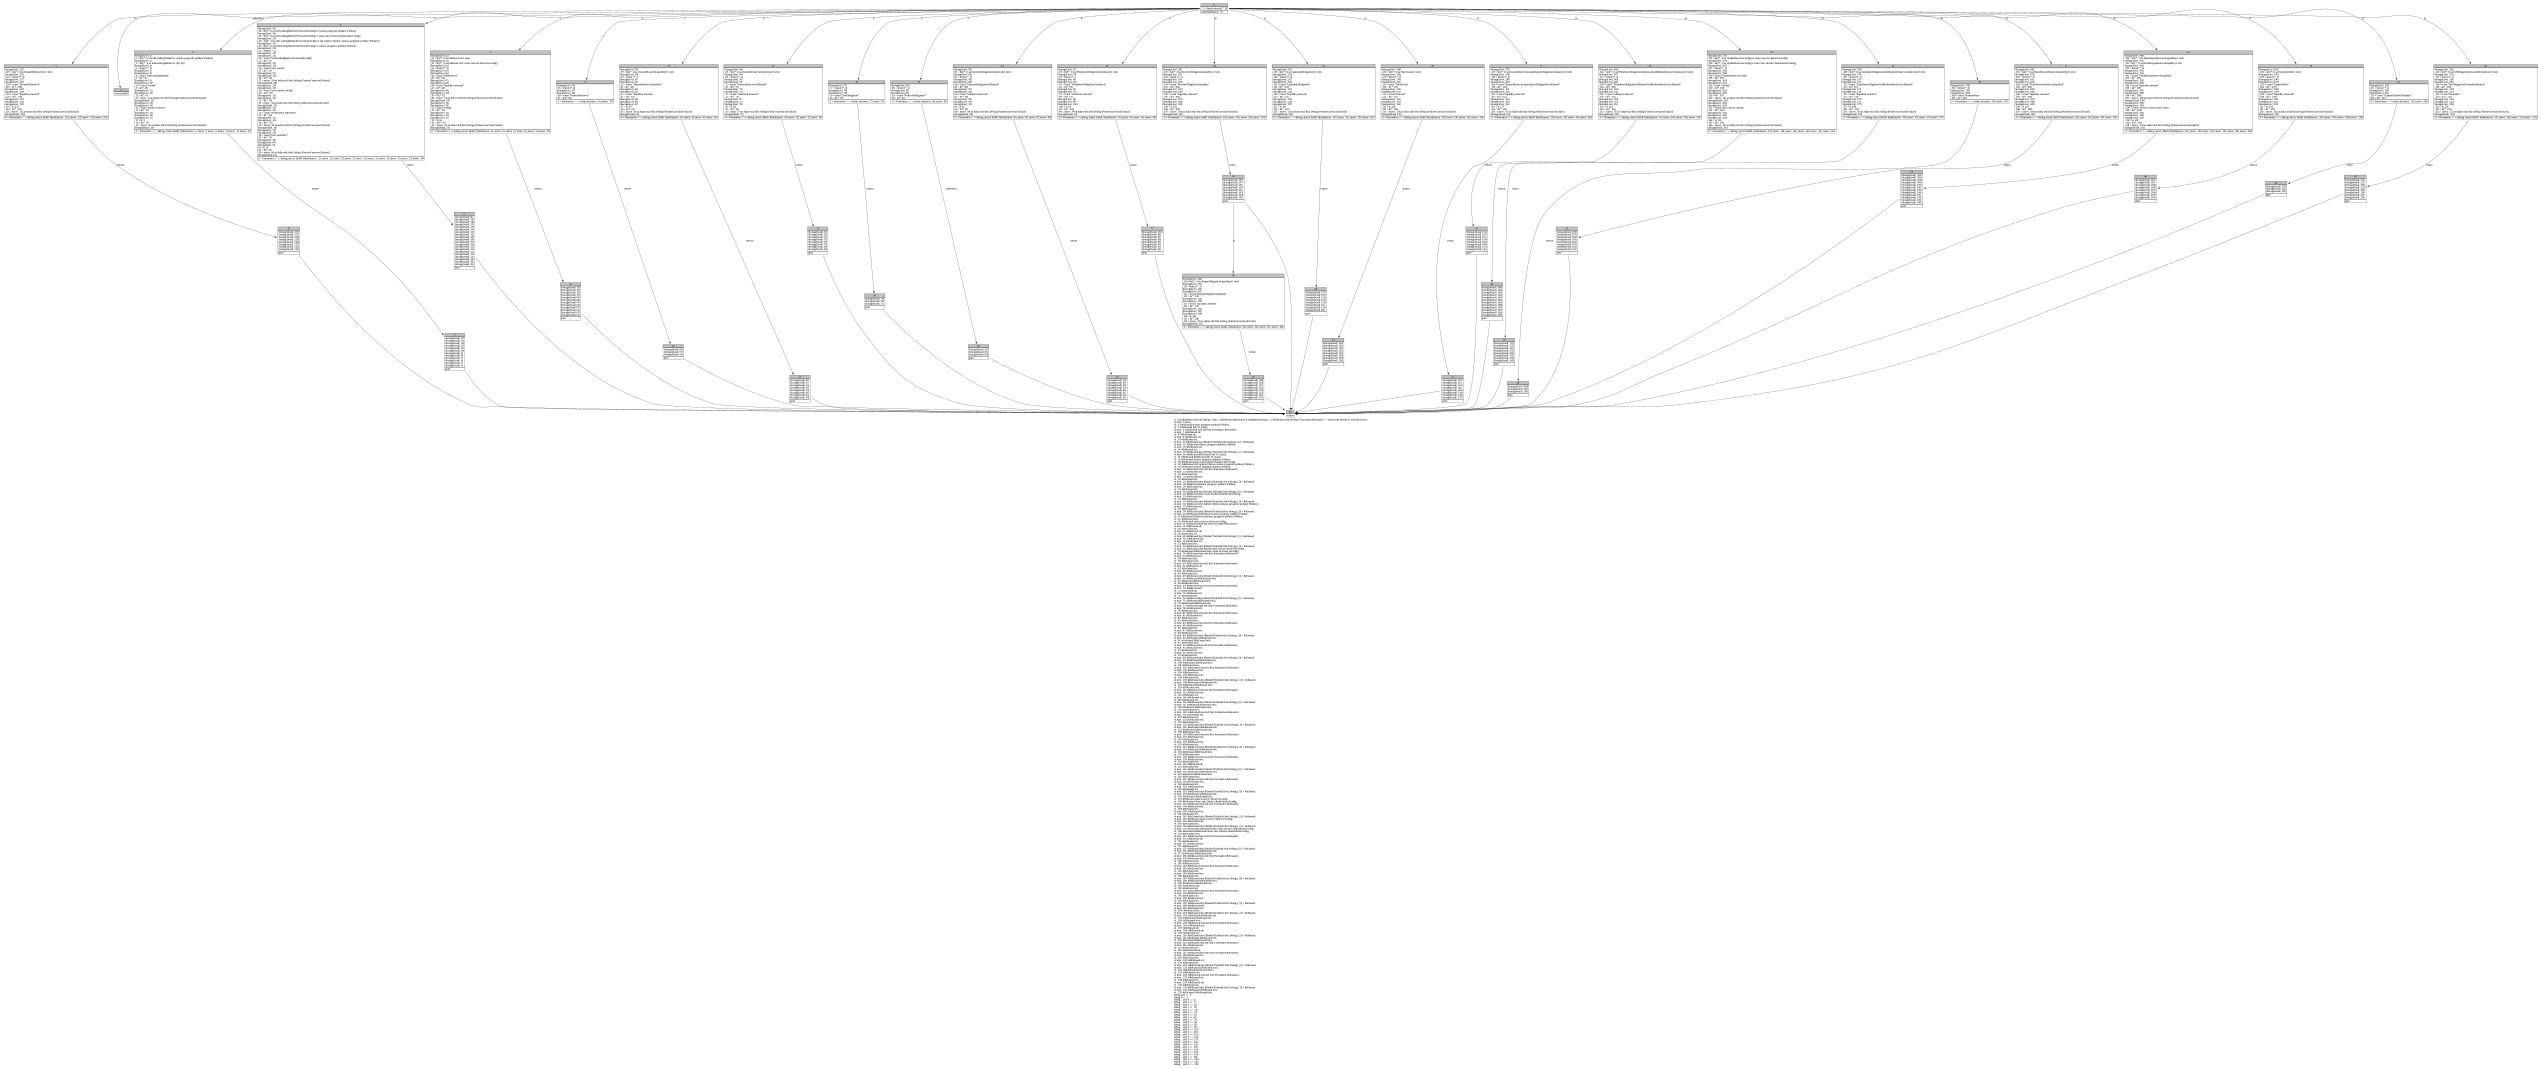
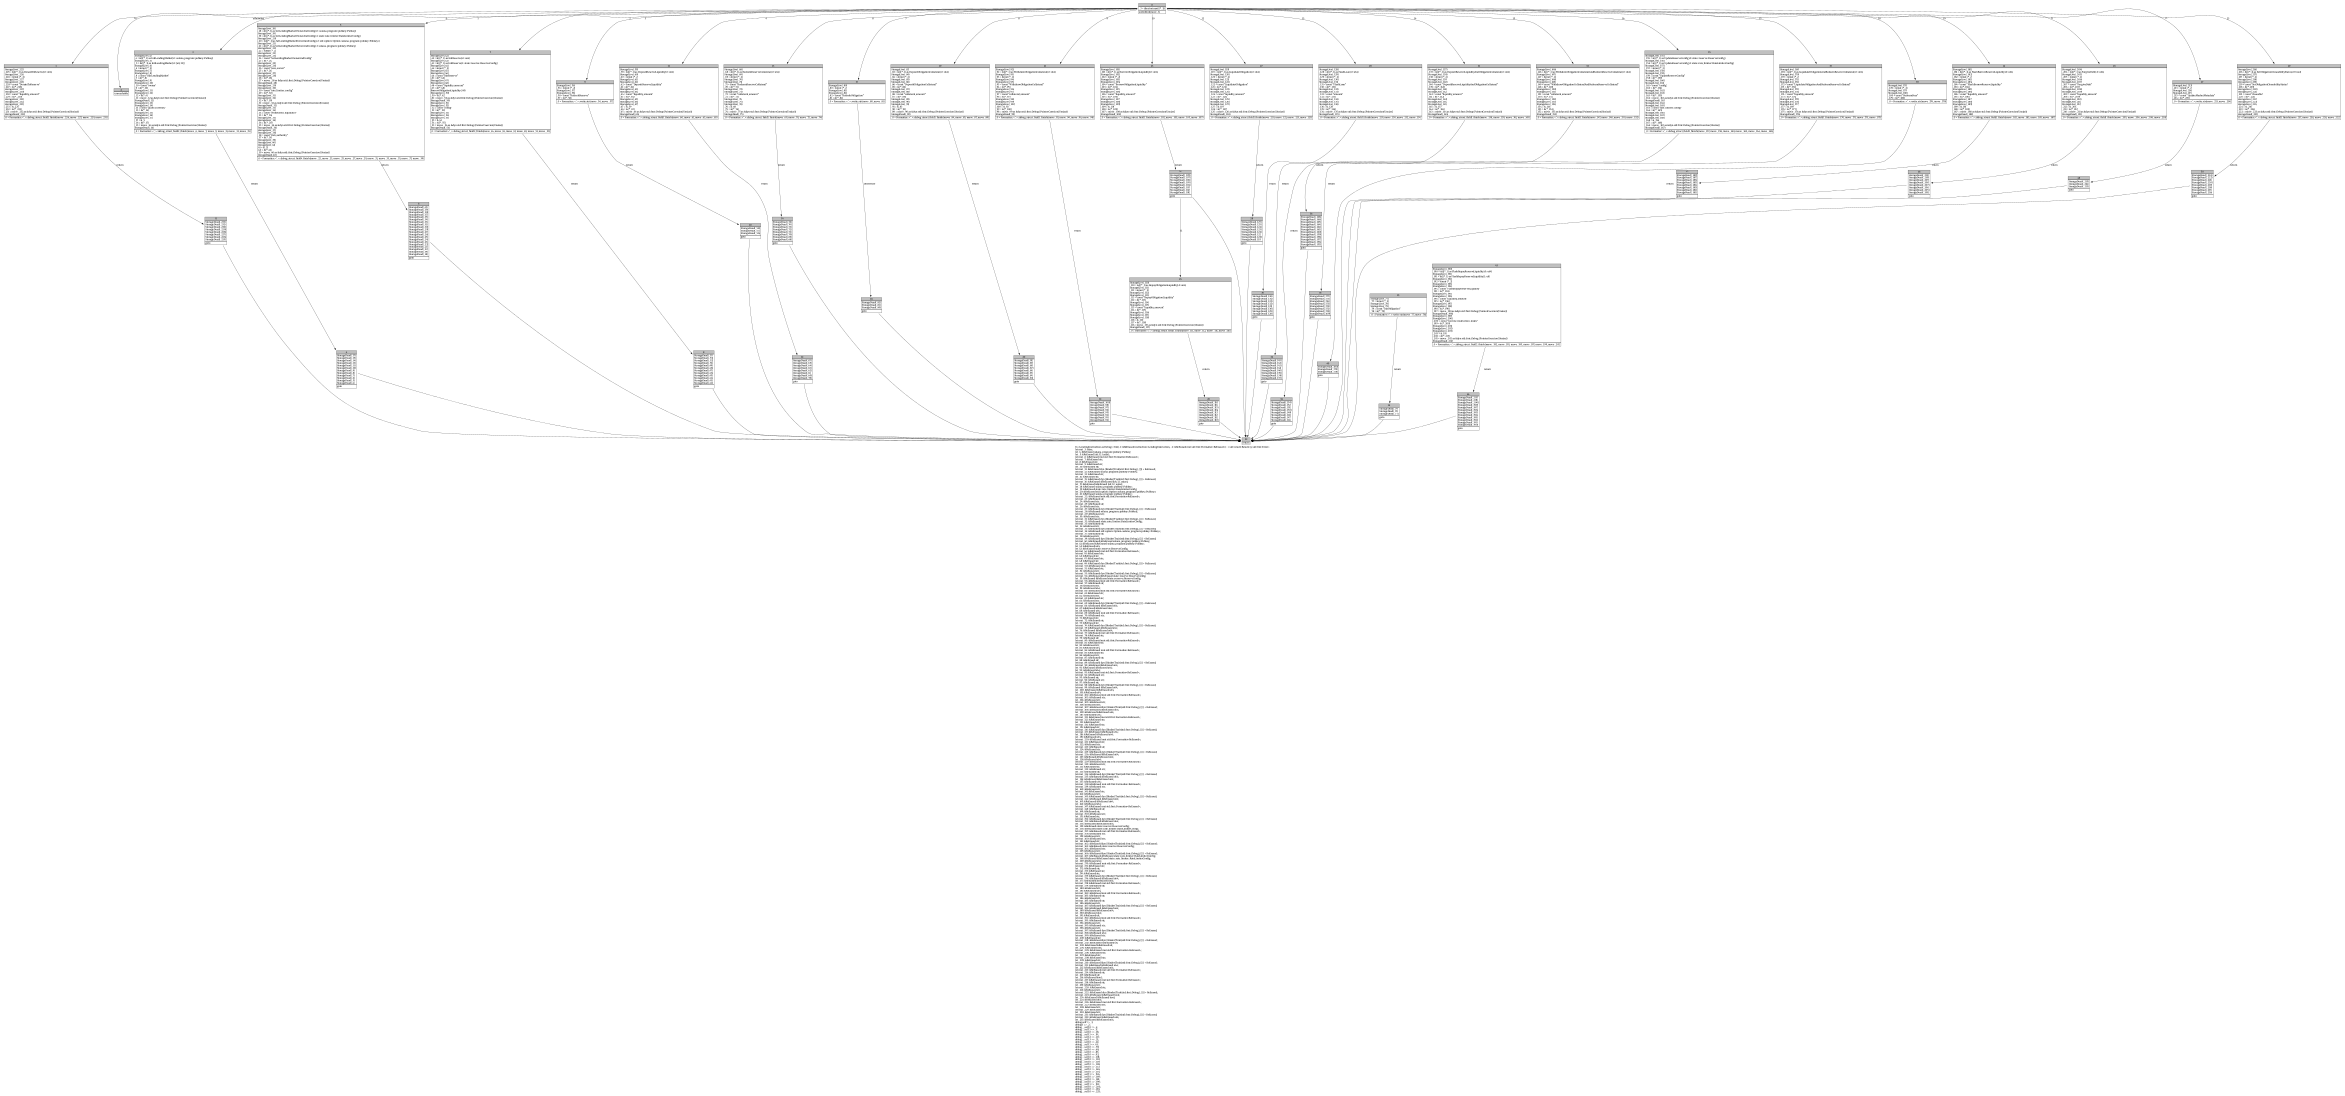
edge "0" -> "15": removed, label "6"
edge "0" -> "43": removed, label "20"
node "7": text "StorageLive(_49)" -> "BorrowObligationLiquidity(_49)"
